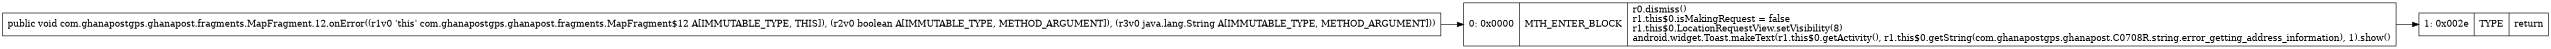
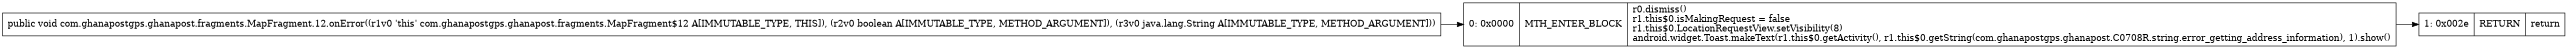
node "1: 0x002e": text "TYPE" -> "RETURN"
